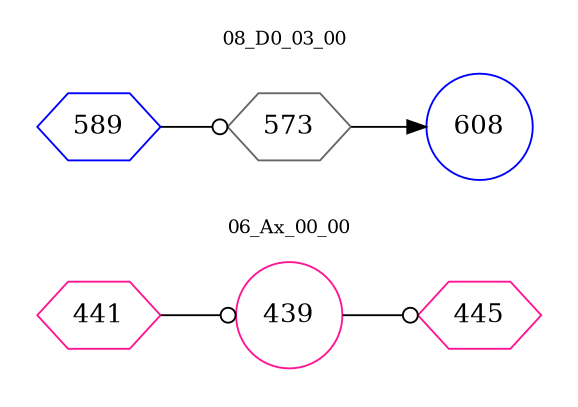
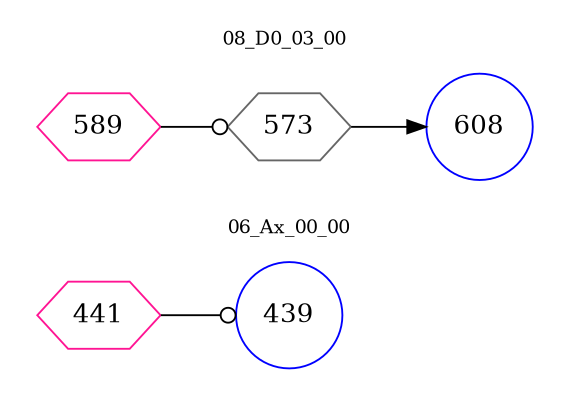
node "589": color blue -> deeppink
node "439": color deeppink -> blue
node "445": removed
